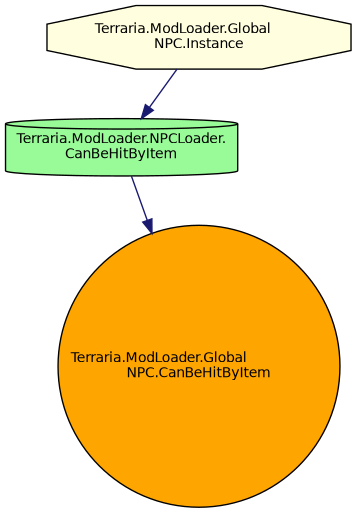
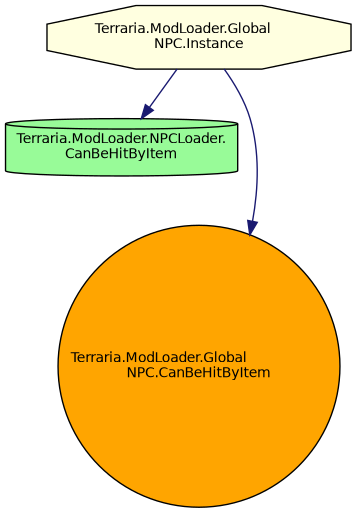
edge "Terraria.ModLoader.NPCLoader. CanBeHitByItem" -> "Terraria.ModLoader.Global NPC.CanBeHitByItem": now "Terraria.ModLoader.Global NPC.Instance" -> "Terraria.ModLoader.Global NPC.CanBeHitByItem"
